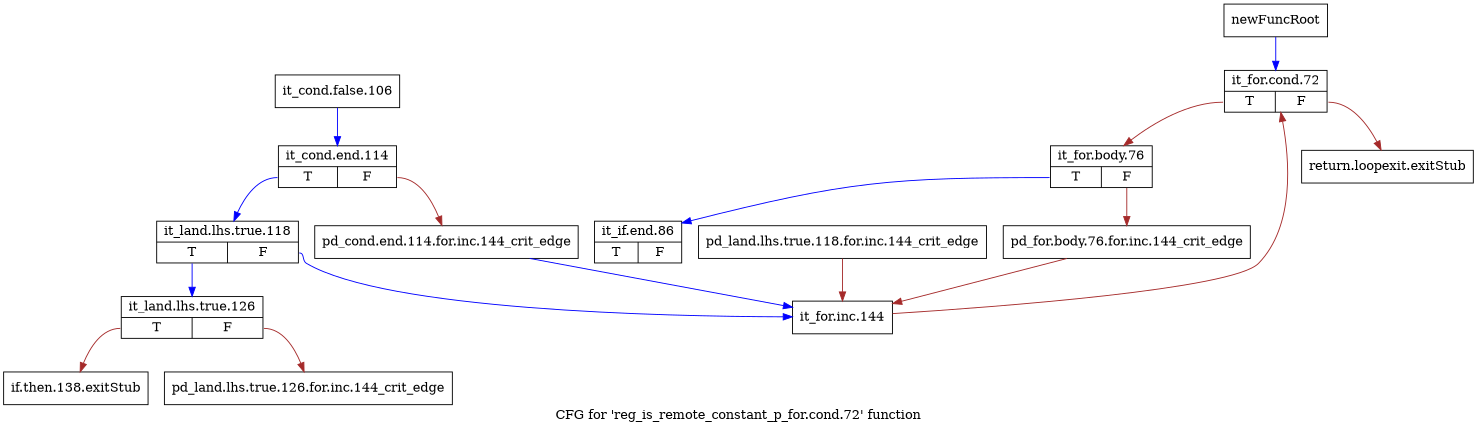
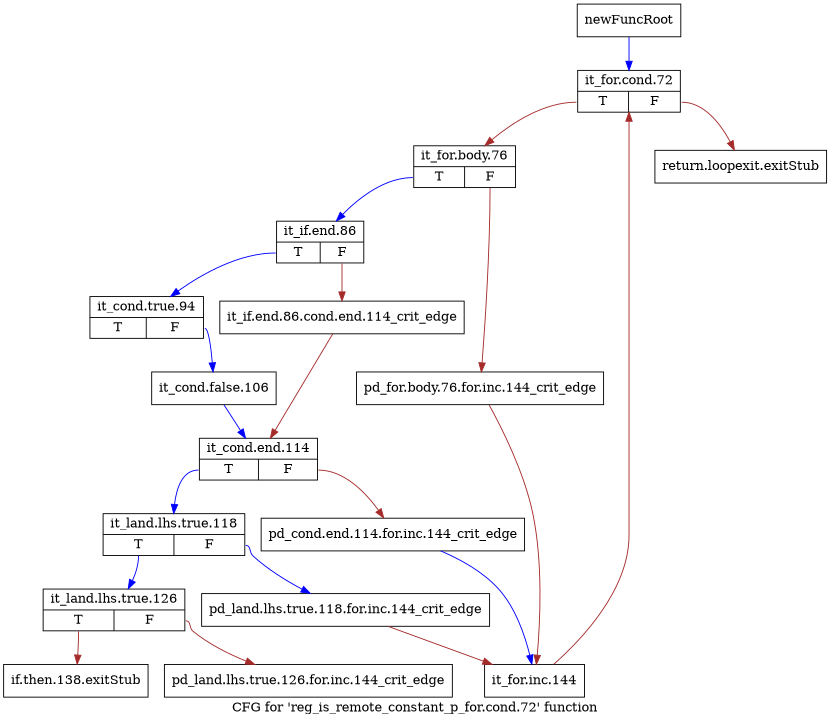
edge "it_land.lhs.true.118" -> "it_for.inc.144": now "it_land.lhs.true.118" -> "pd_land.lhs.true.118.for.inc.144_crit_edge"
node "it_cond.true.94": added
node "it_if.end.86.cond.end.114_crit_edge": added
